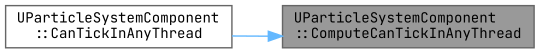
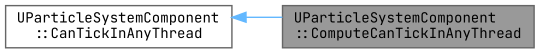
edge "UParticleSystemComponent ::CanTickInAnyThread" -> "UParticleSystemComponent ::ComputeCanTickInAnyThread": reversed
